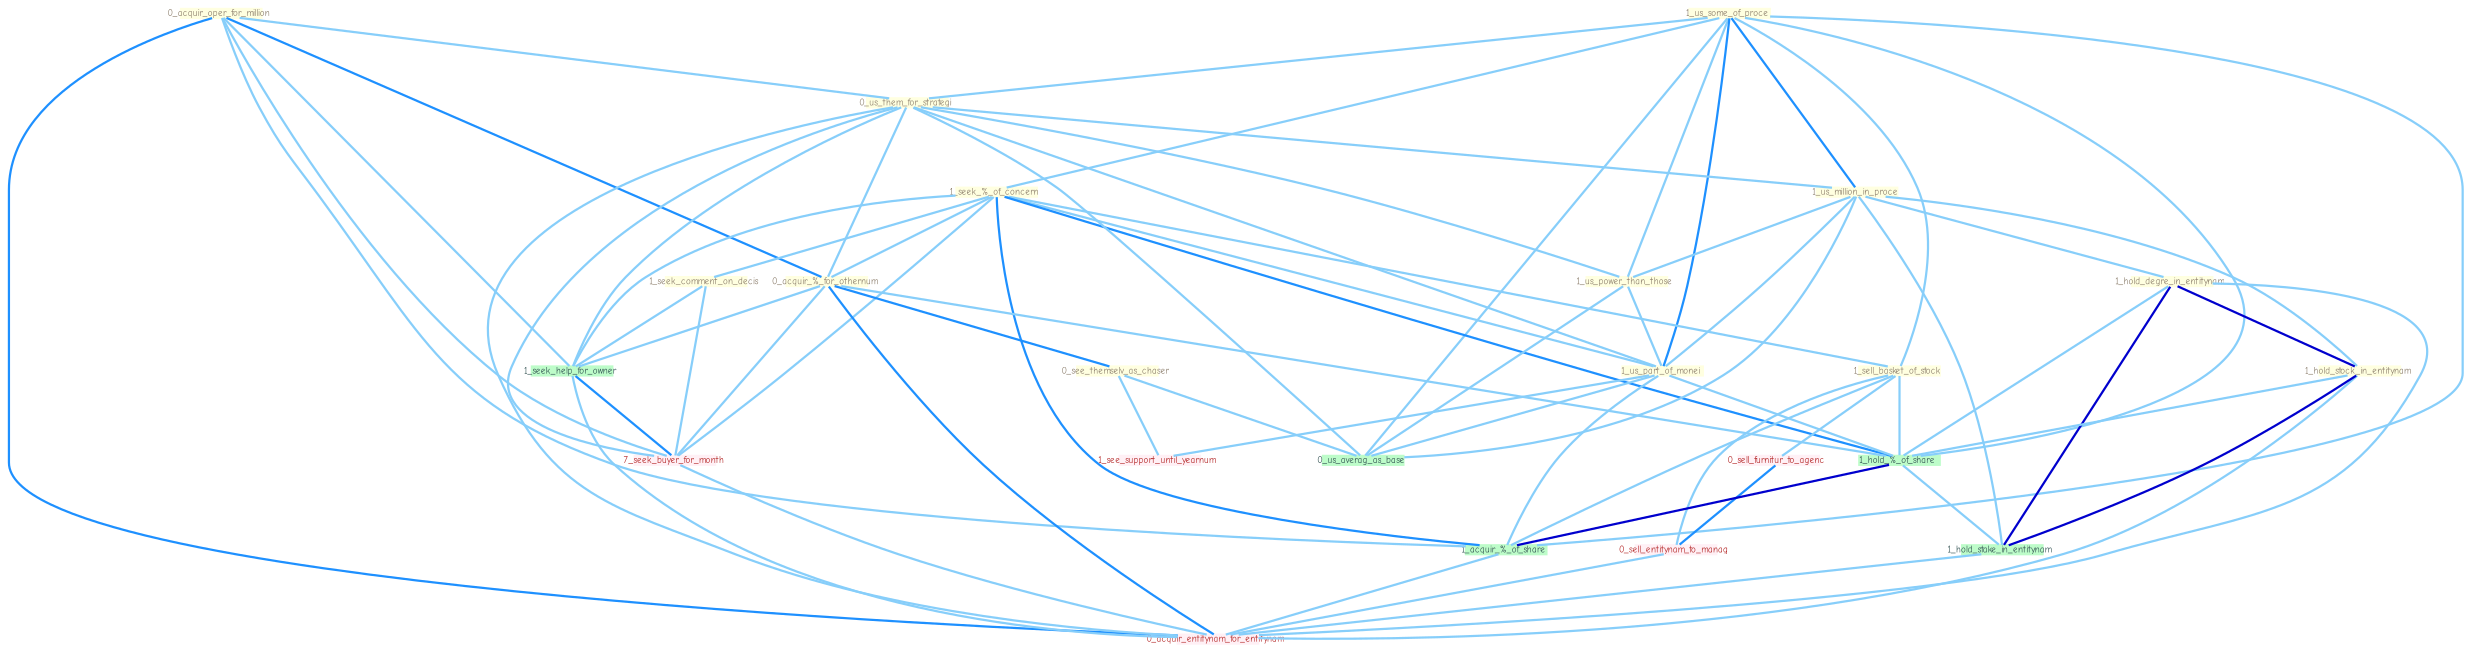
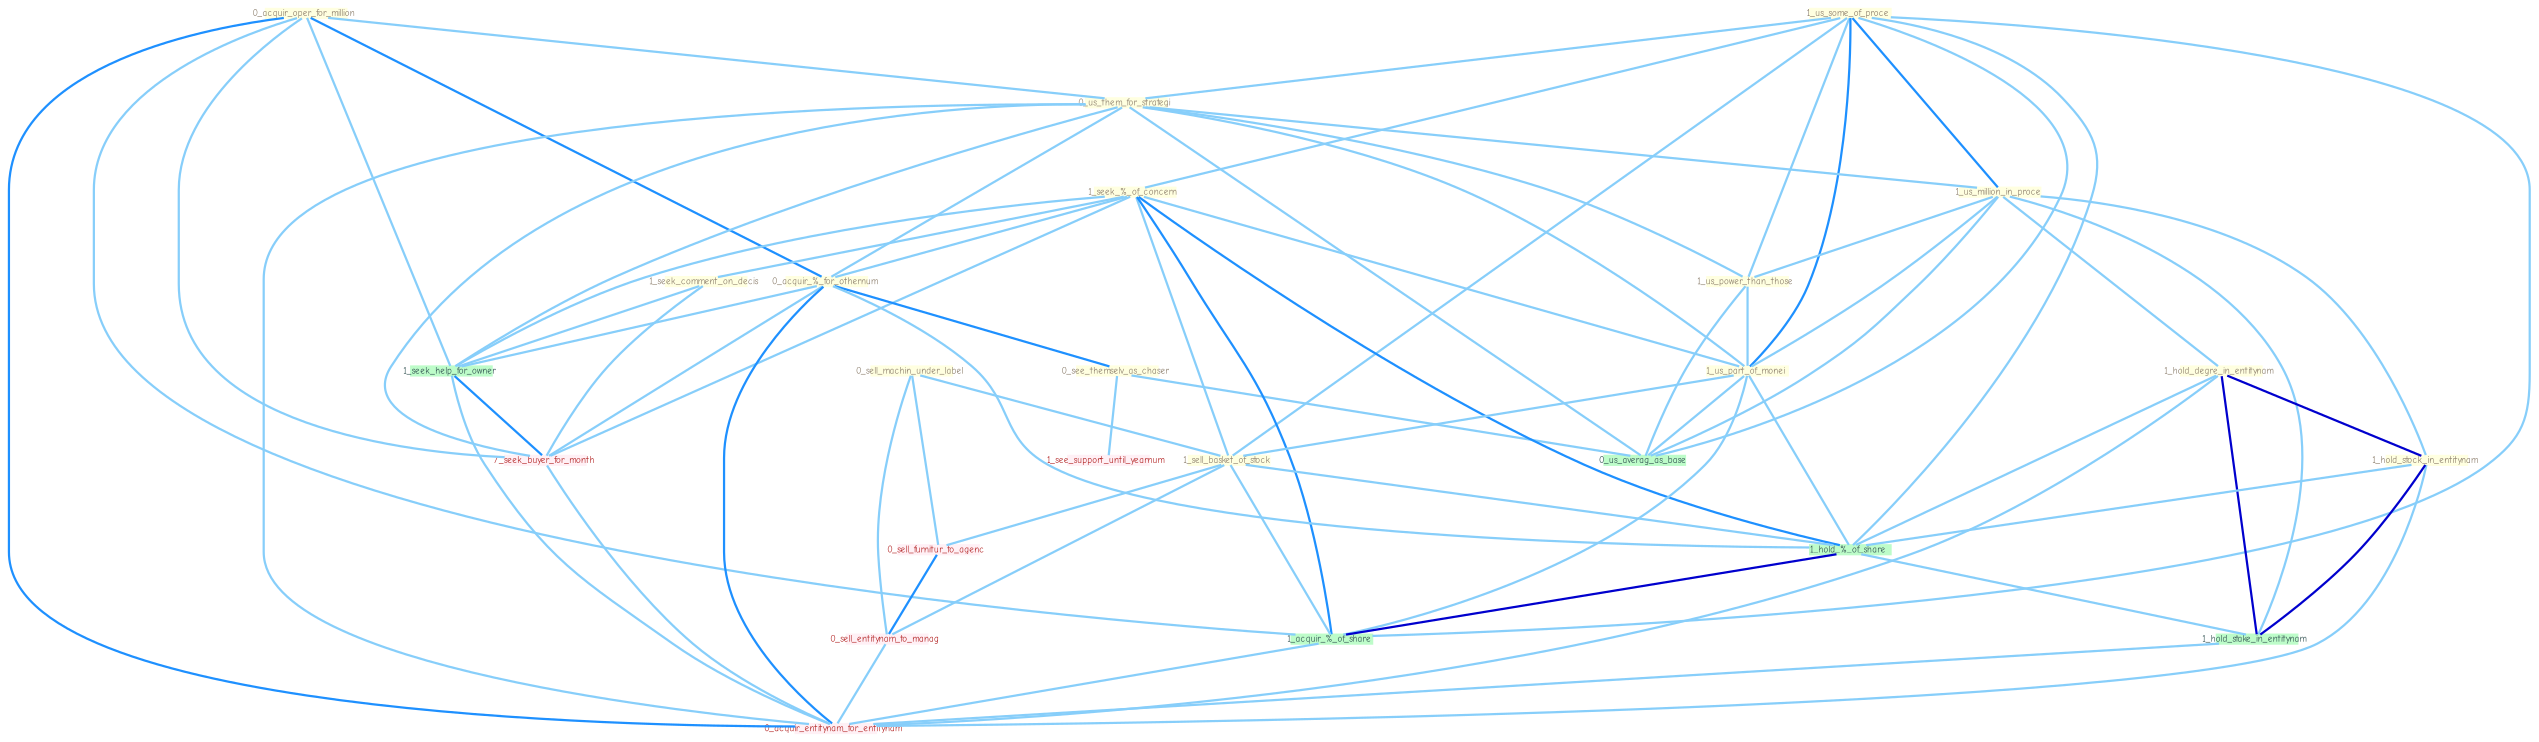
node "0_sell_machin_under_label": added
edge "1_us_part_of_monei" -- "1_see_support_until_yearnum": now "1_us_part_of_monei" -- "1_sell_basket_of_stock"
